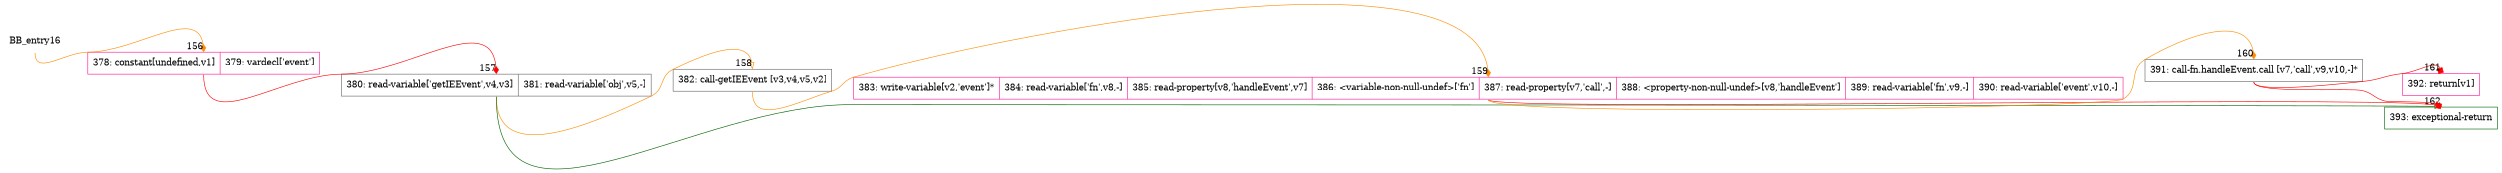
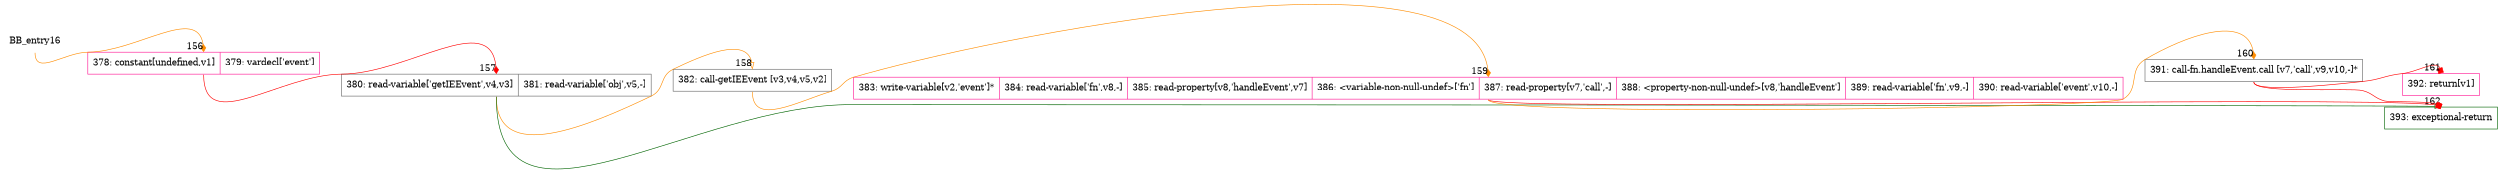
edge "391: call-fn.handleEvent.call [v7,'call',v9,v10,-]*" -> "393: exceptional-return": arrowhead onormal -> box
